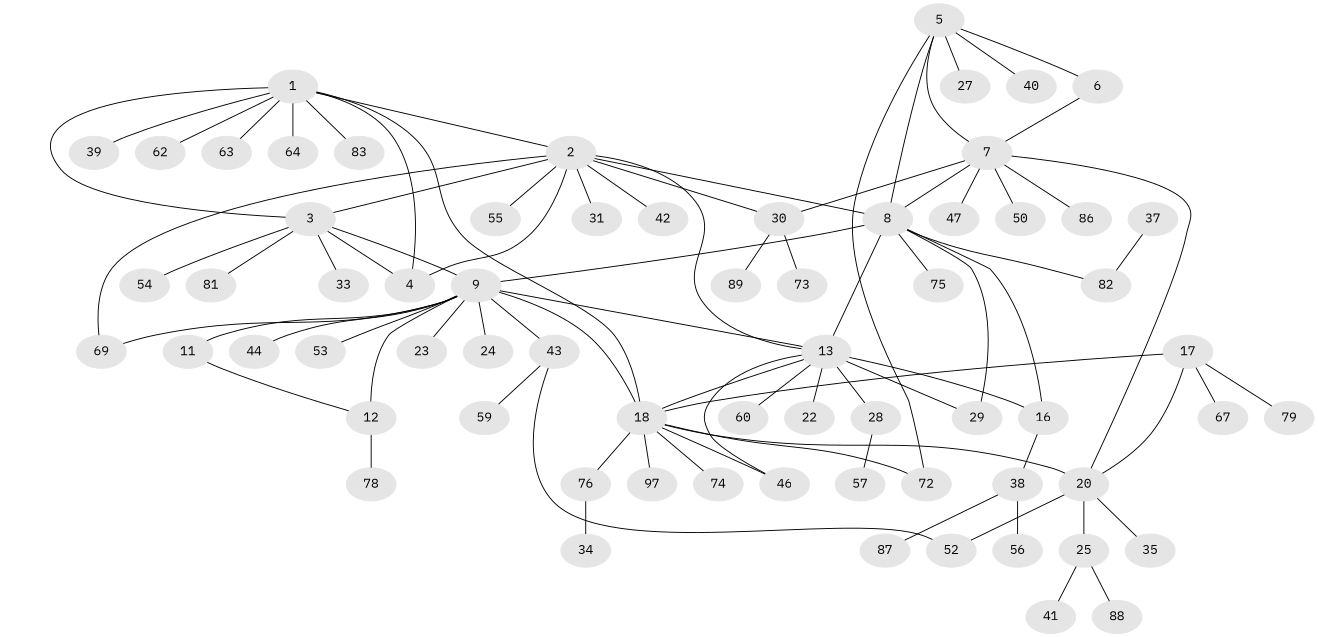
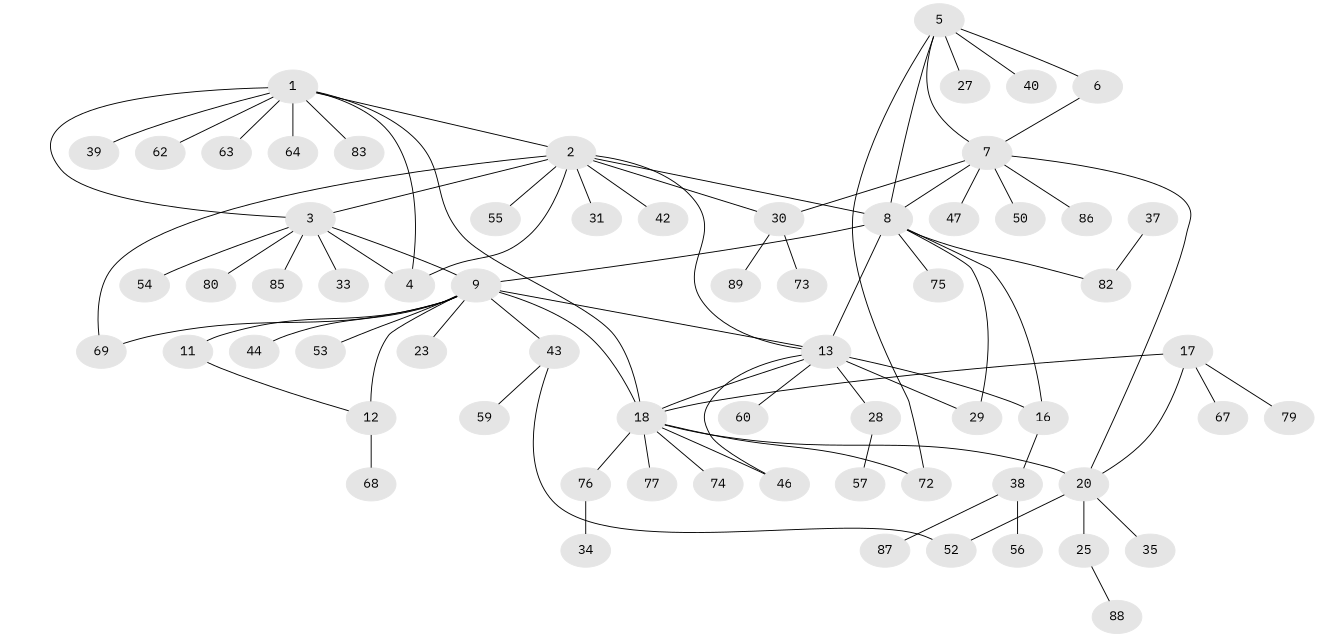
node "81": label "81" -> "80"
node "85": added
node "24": removed
node "22": removed
node "78": label "78" -> "68"
node "97": label "97" -> "77"
node "41": removed
